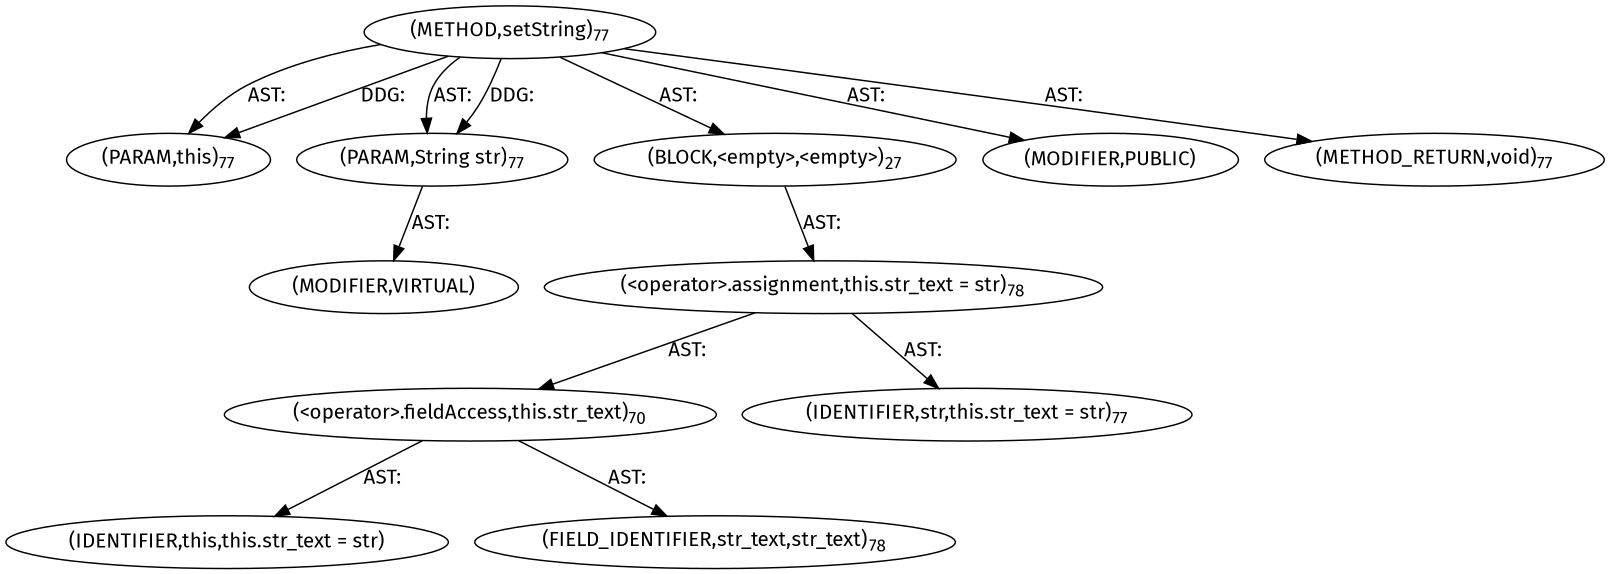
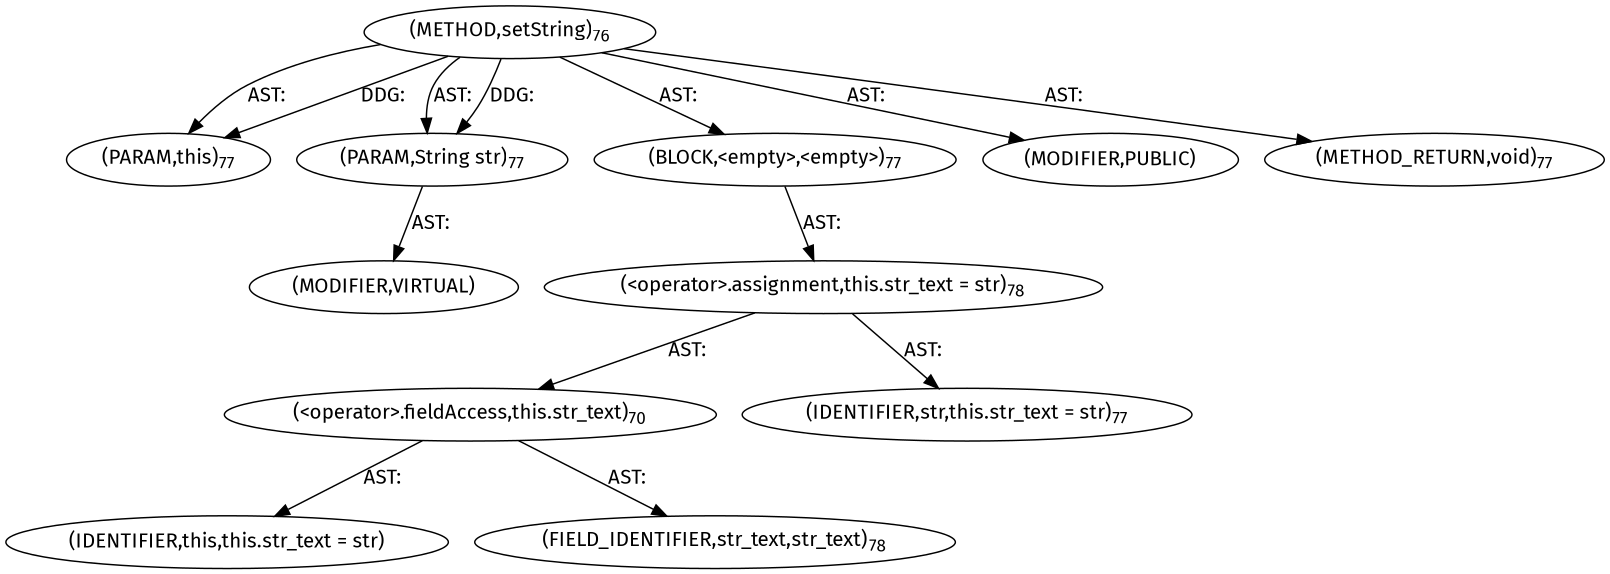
node "(METHOD,setString)": text "77" -> "76"
node "(BLOCK,<empty>,<empty>)": text "27" -> "77"
